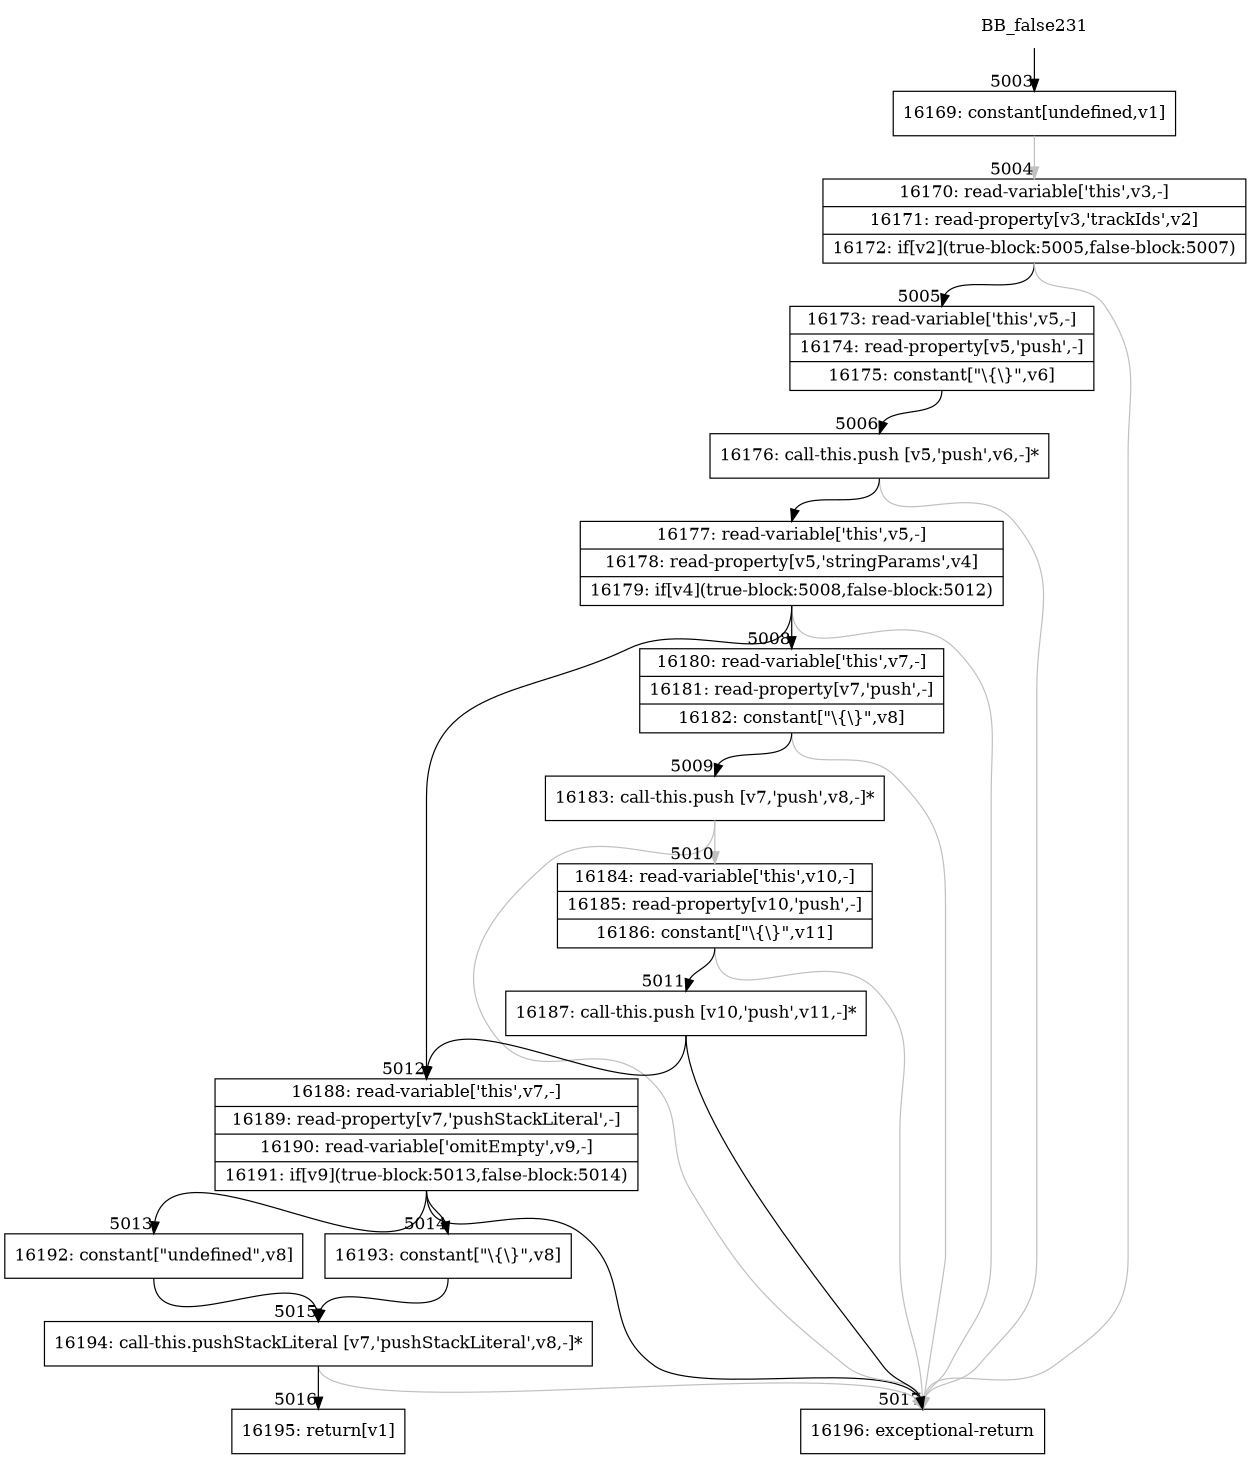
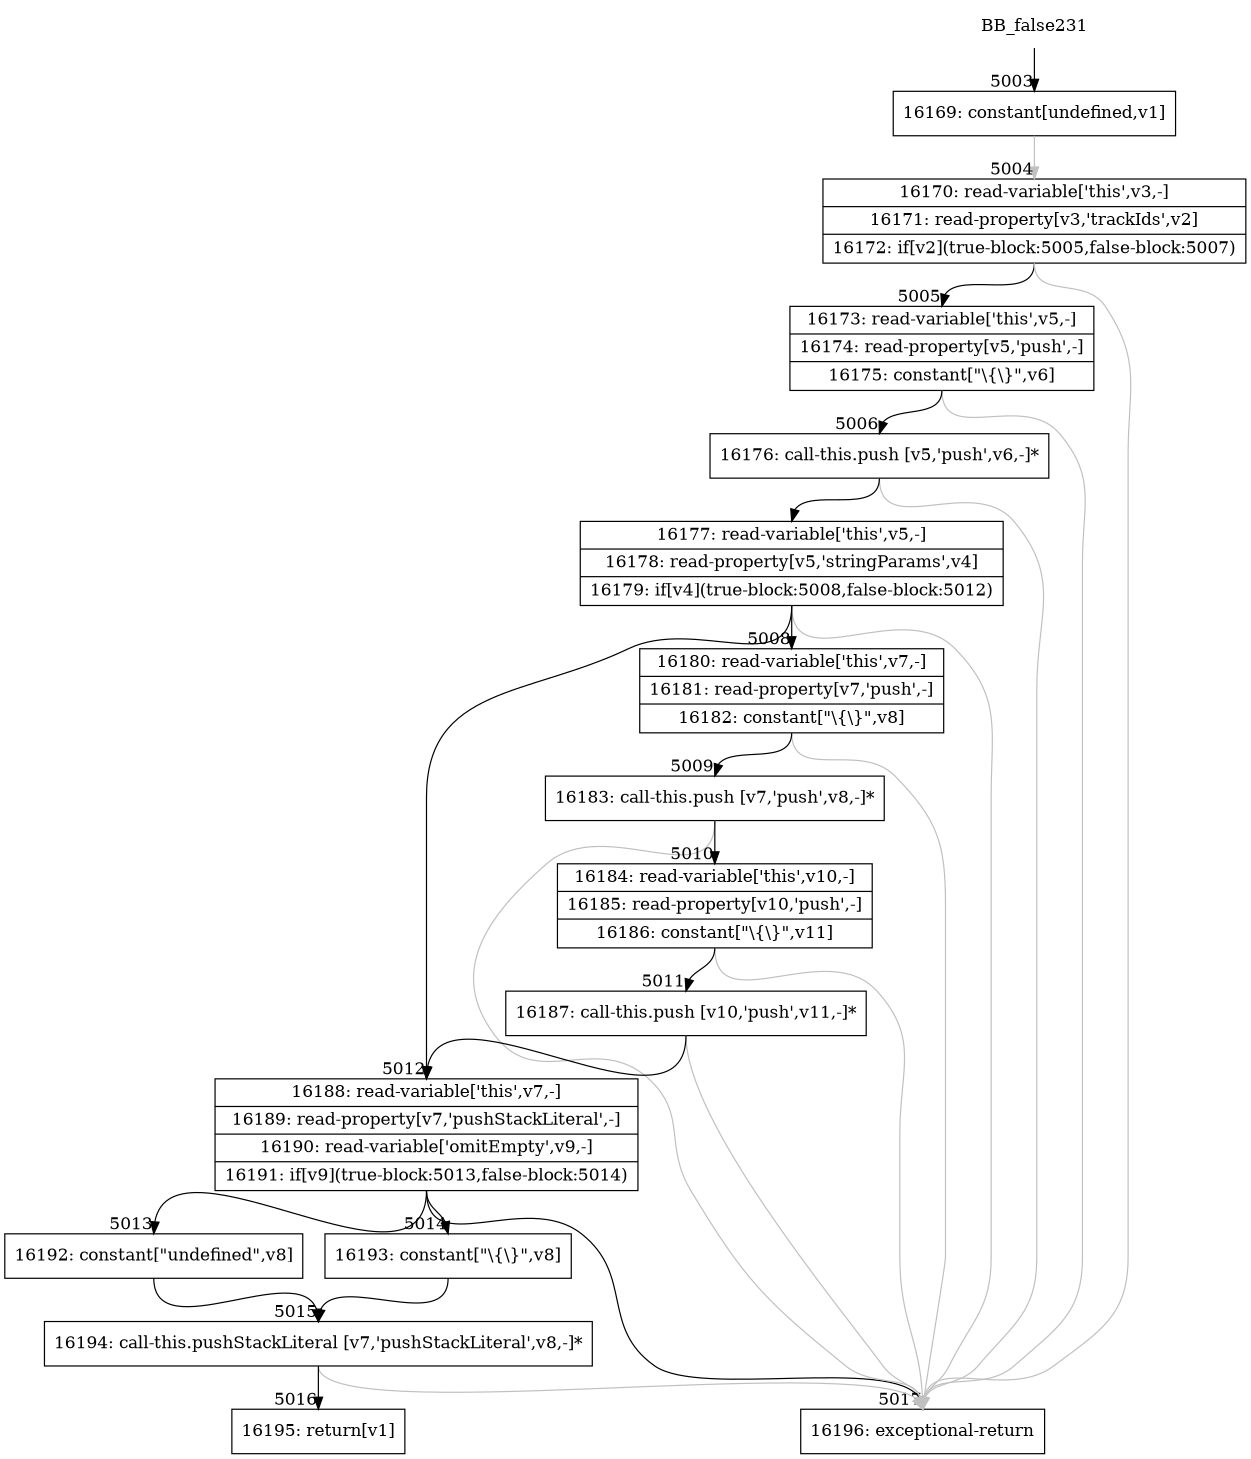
edge "16183: call-this.push [v7,'push',v8,-]*" -> "16184: read-variable['this',v10,-]": color gray -> black
edge "16173: read-variable['this',v5,-]" -> "16196: exceptional-return": added
edge "16187: call-this.push [v10,'push',v11,-]*" -> "16196: exceptional-return": color black -> gray
